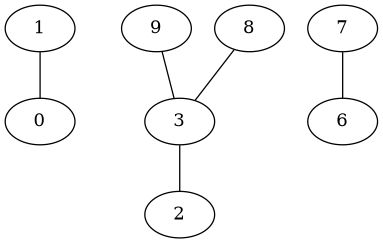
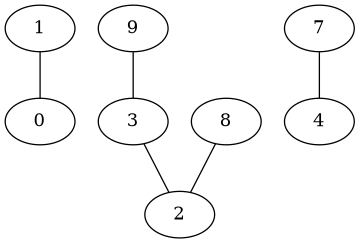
edge "8" -- "3": now "8" -- "2"
node "6": label "6" -> "4"
